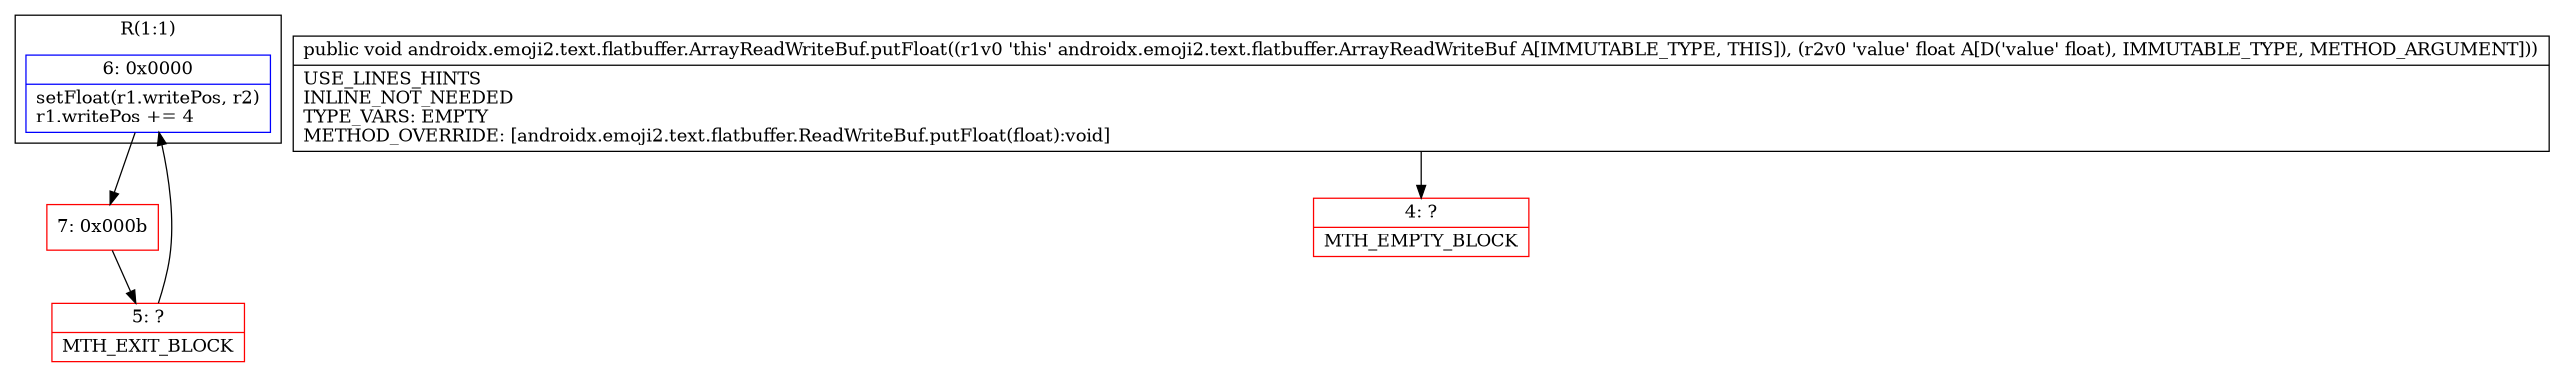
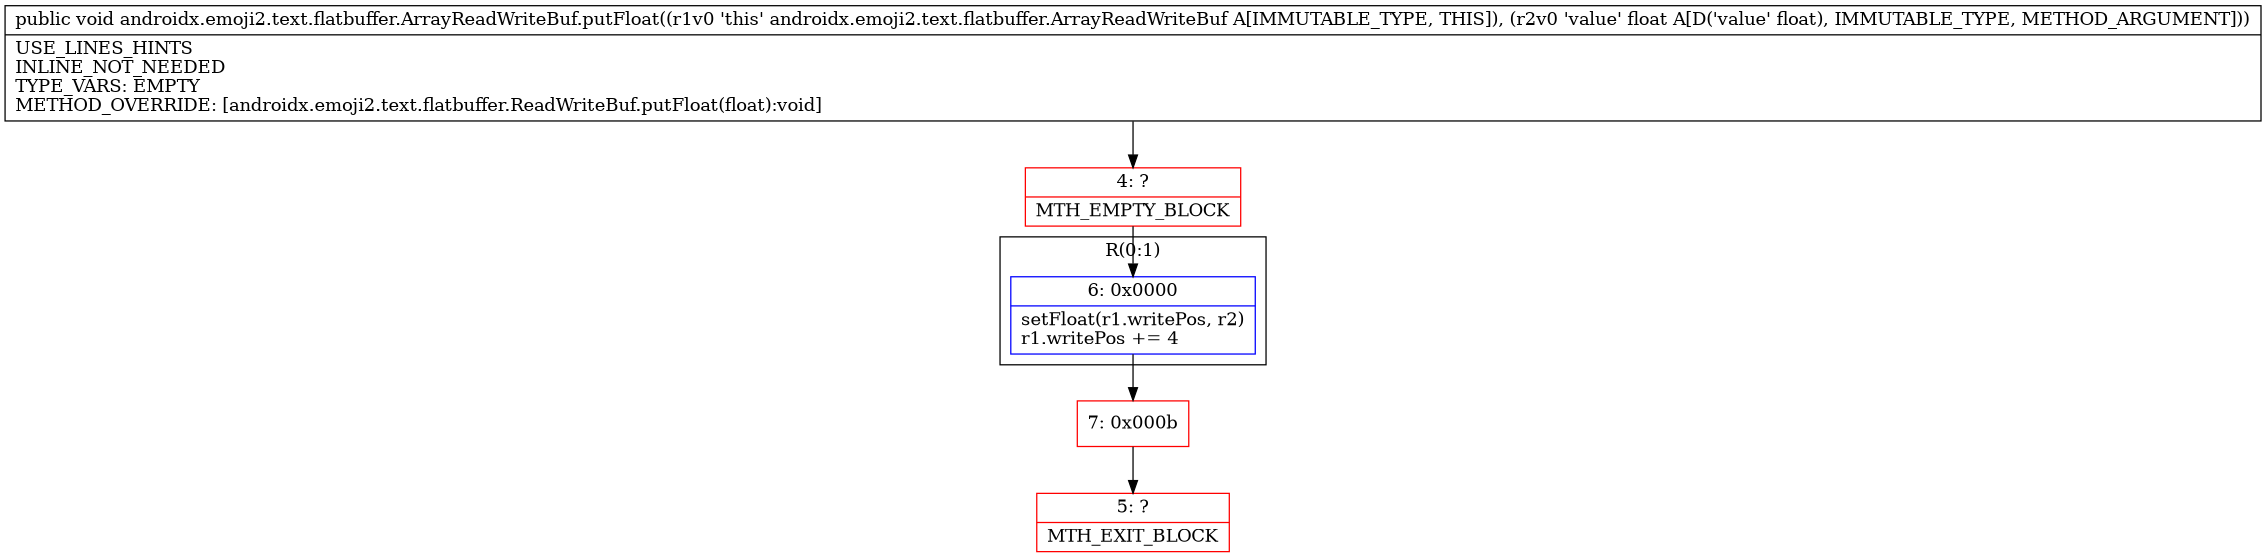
cluster "R(1:1)": label "R(1:1)" -> "R(0:1)"
edge "5: ?" -> "6: 0x0000": now "4: ?" -> "6: 0x0000"
